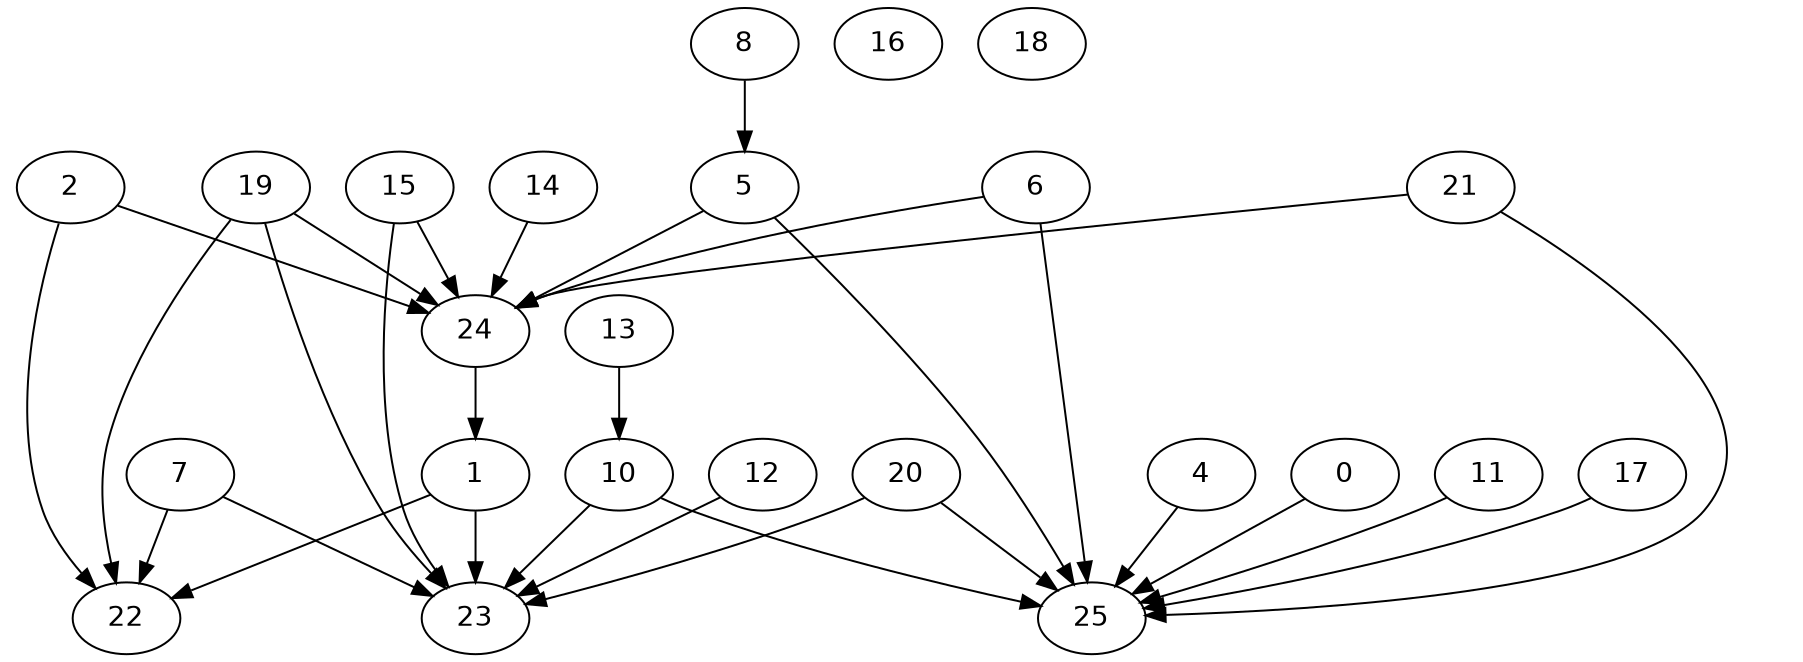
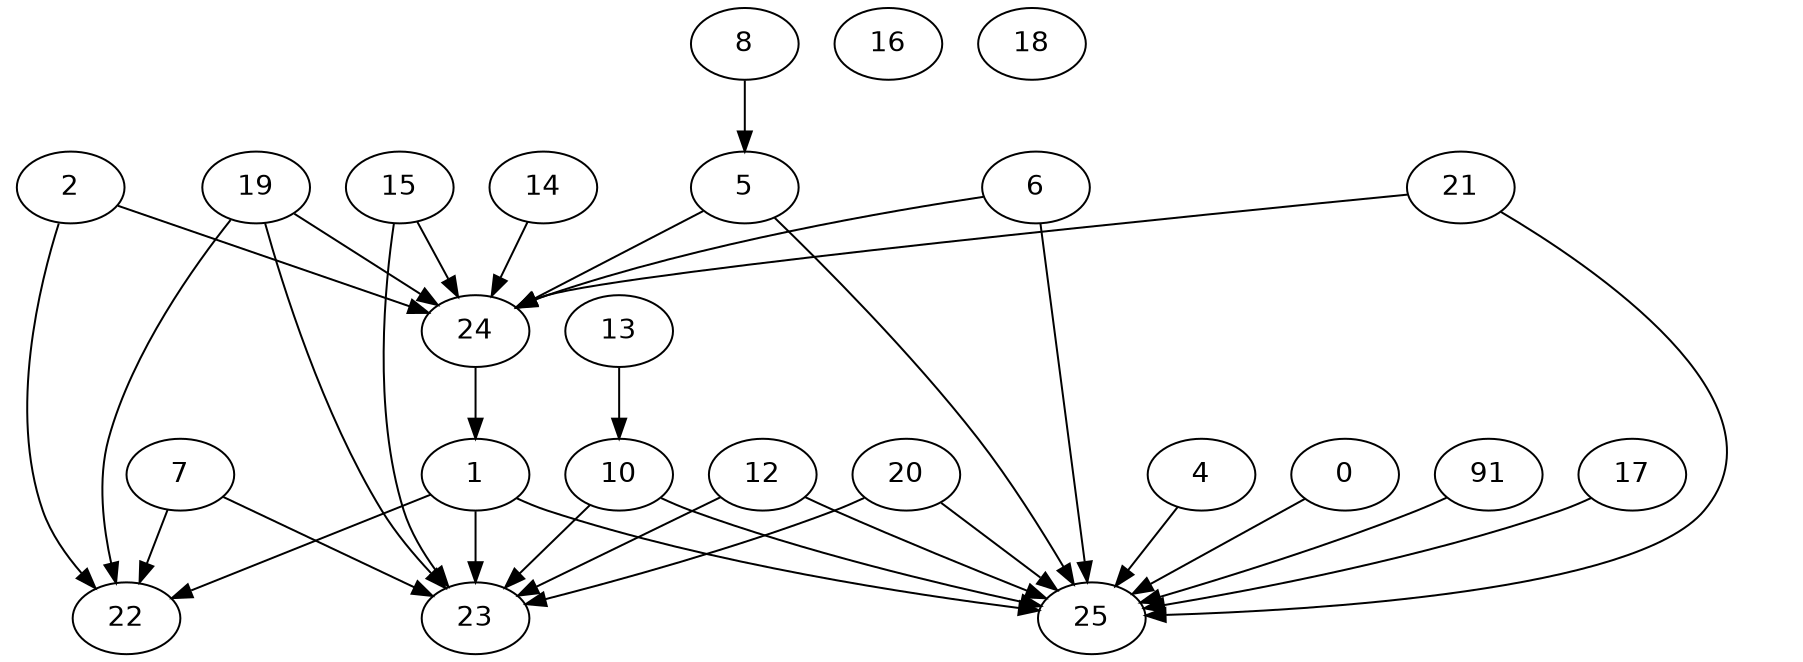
node "11": label "11" -> "91"
edge "12" -> "25": added
edge "1" -> "25": added
